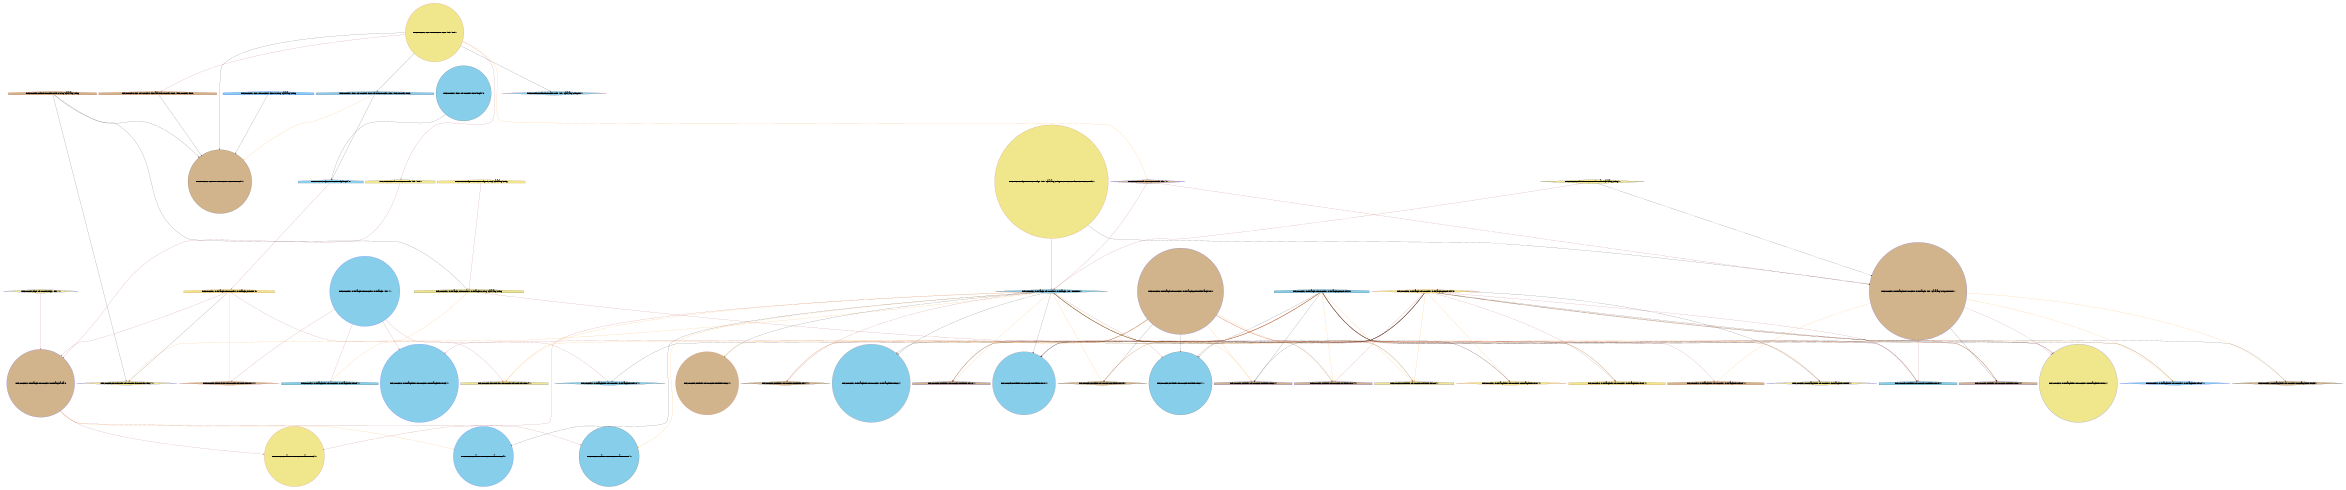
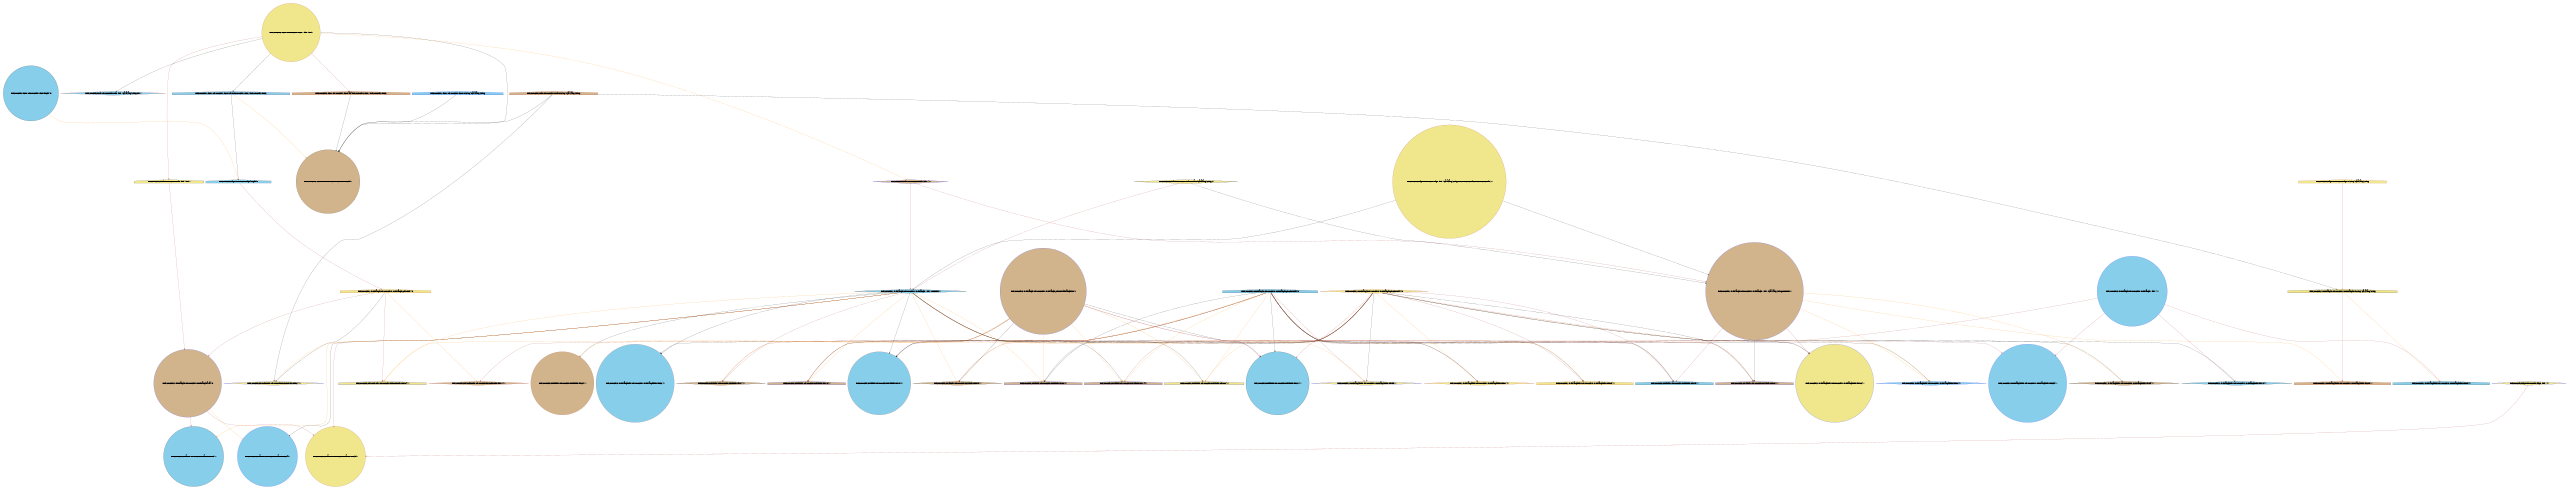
edge "Lnet/mooctest/Vector net.mooctest.Vector.length()D" -> "Lnet/mooctest/Edge net.mooctest.Edge.length()D": color black -> darkorange
edge "Lnet/mooctest/Edge net.mooctest.Edge.<init>()V" -> "Lnet/mooctest/MoreTriangle net.mooctest.MoreTriangle.area()D": now "Lnet/mooctest/Edge net.mooctest.Edge.<init>()V" -> "Lnet/mooctest/AreaTest net.mooctest.AreaTest.test13()V"
